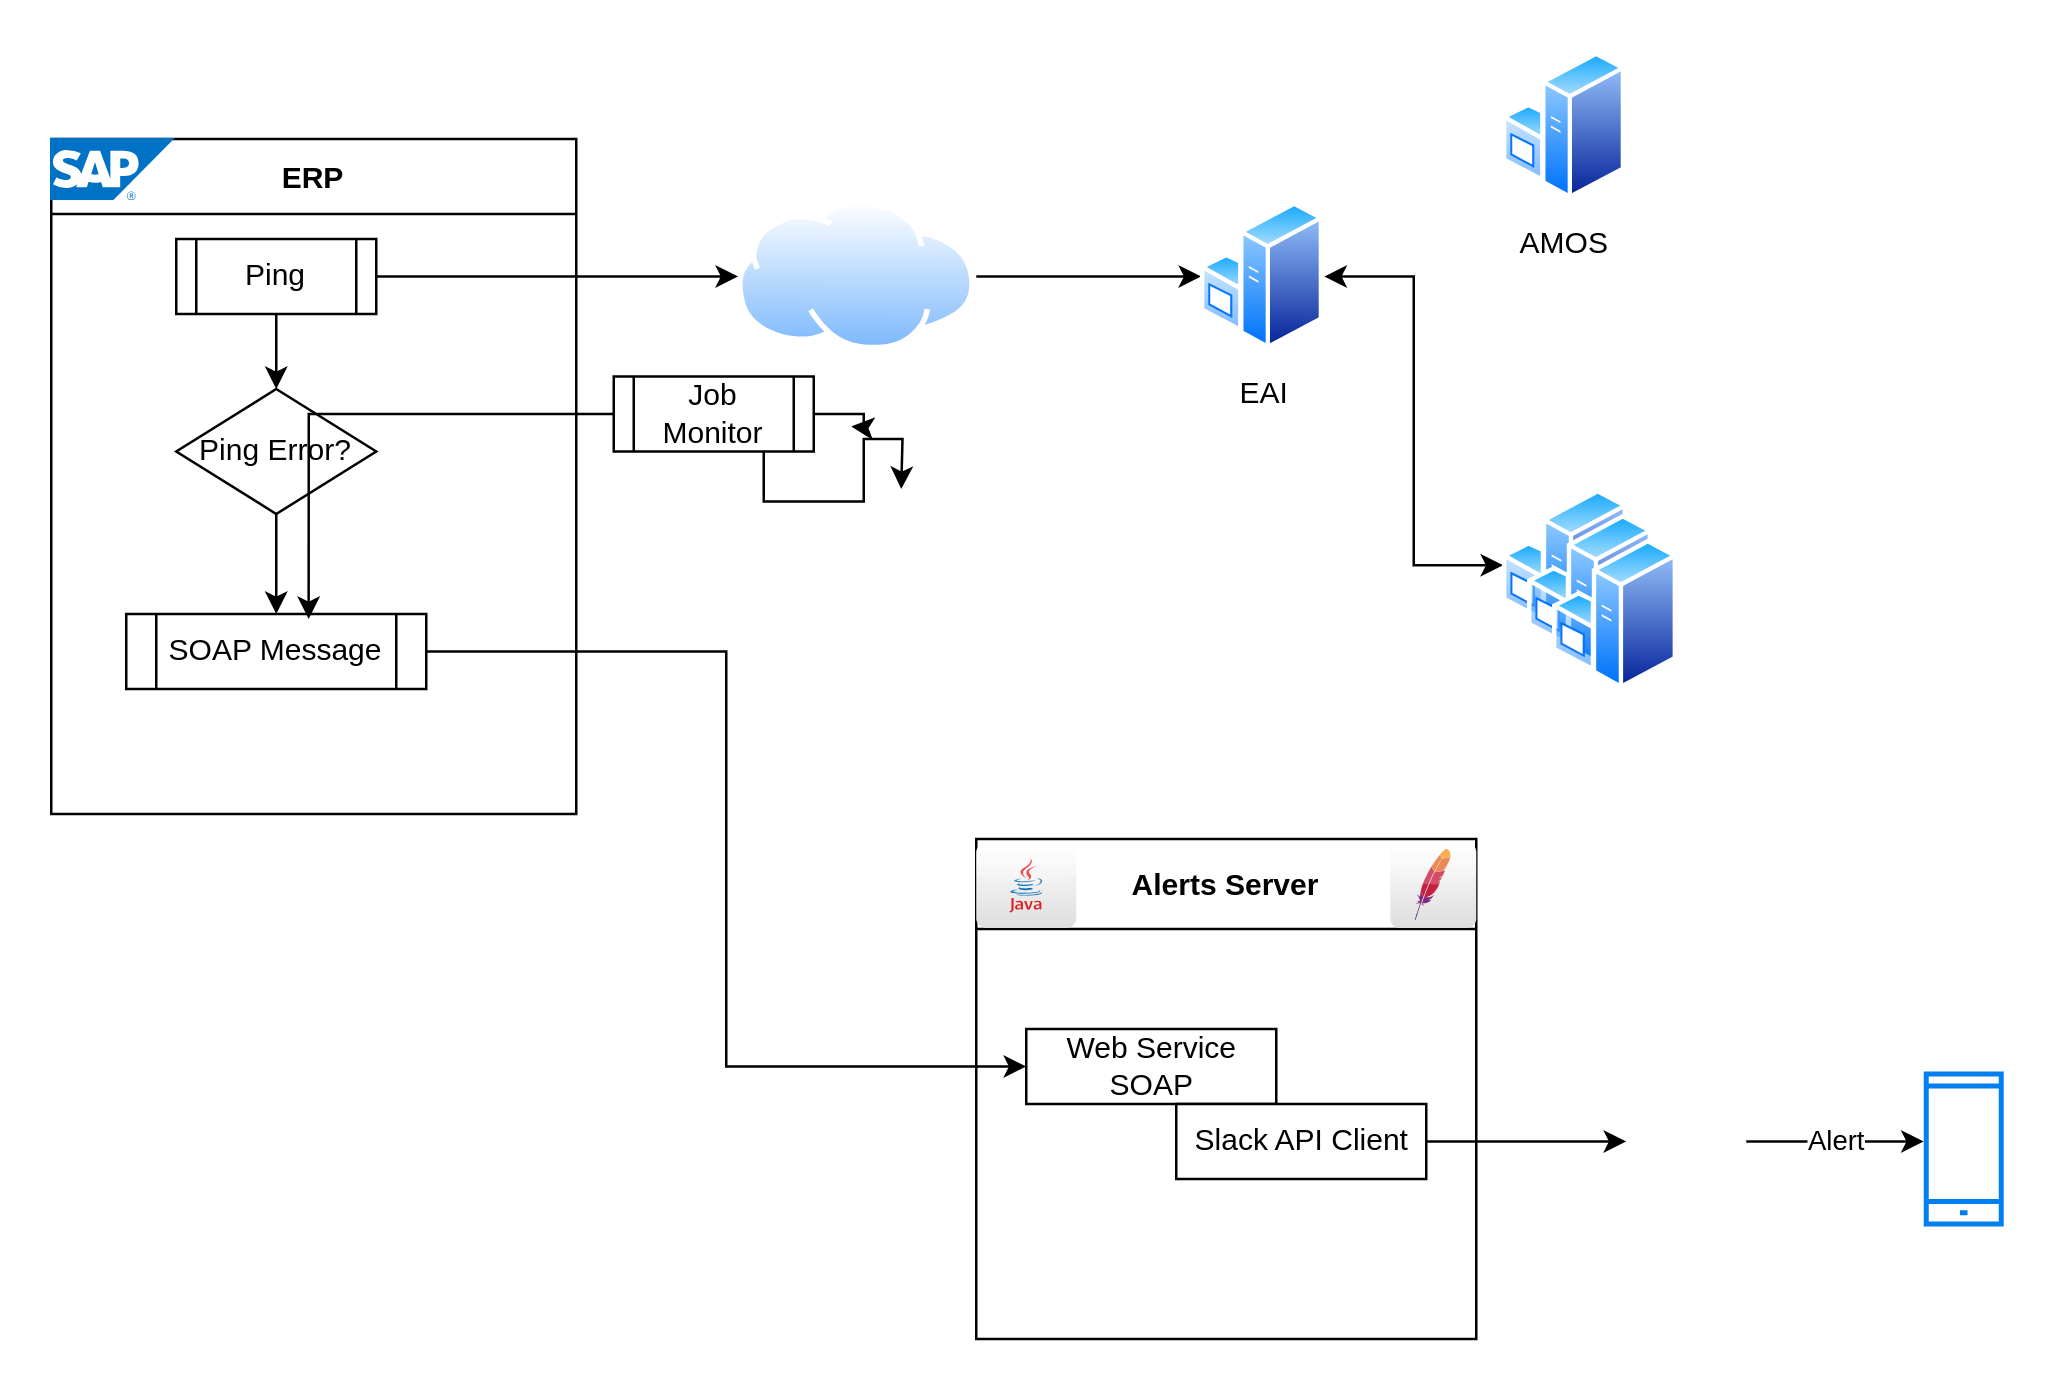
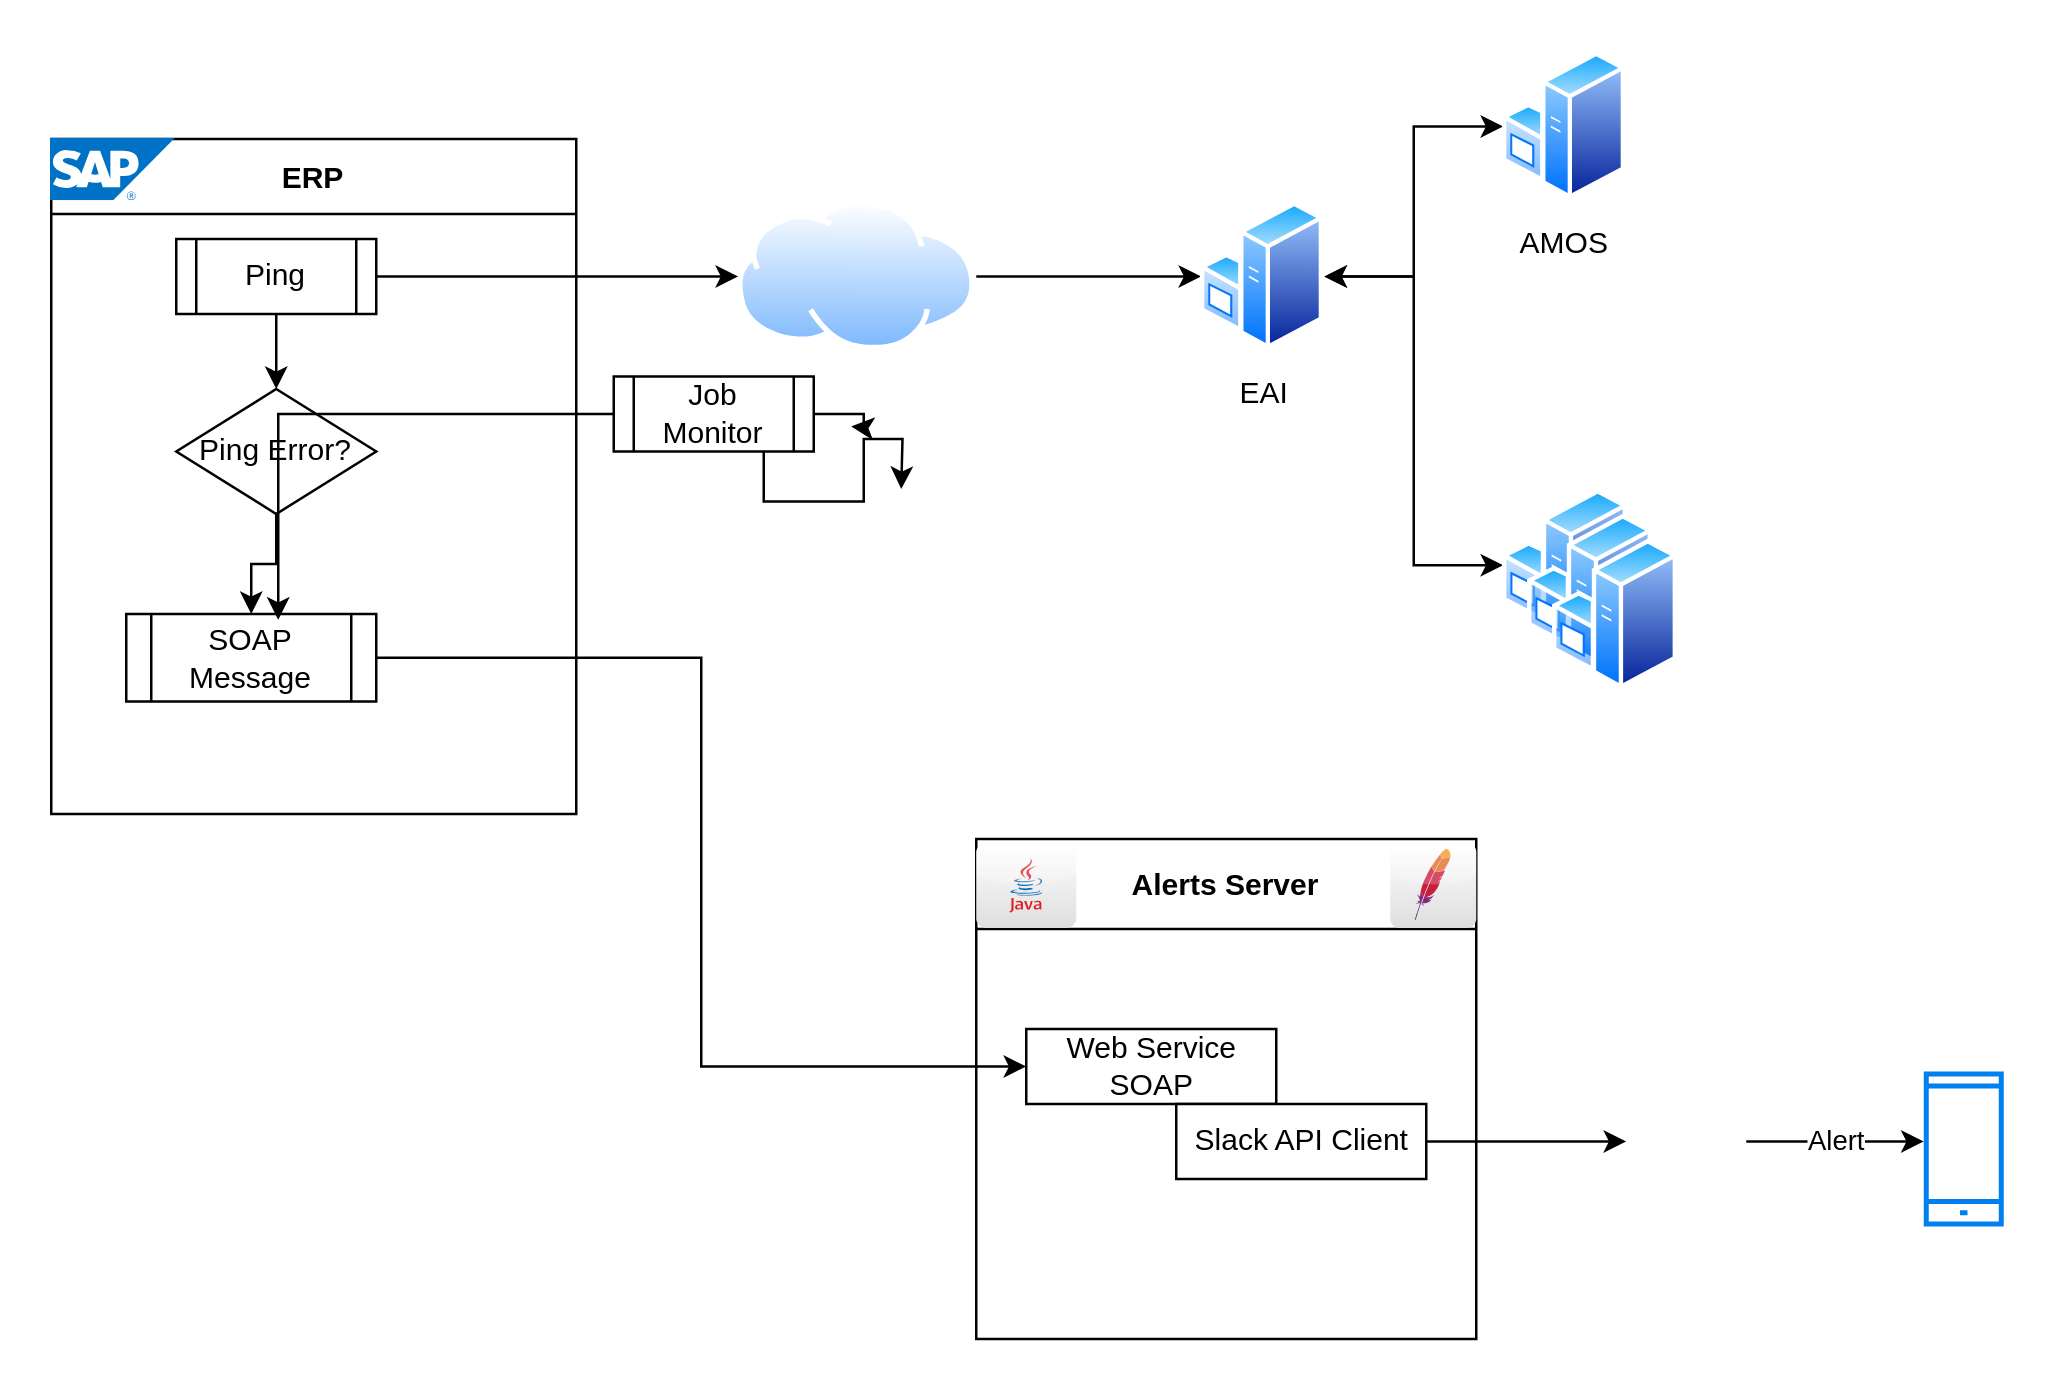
edge "AMOS" -- "EAI": added
node "SOAP Message": size 300x75 -> 250x88
